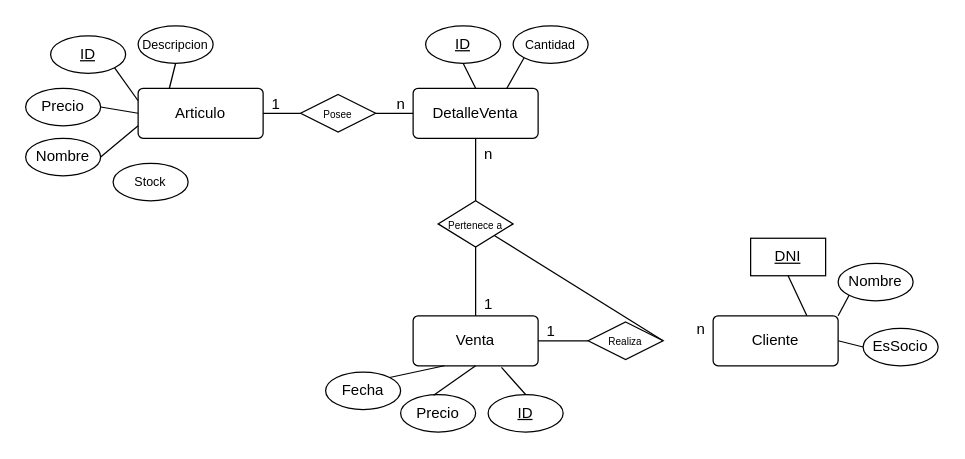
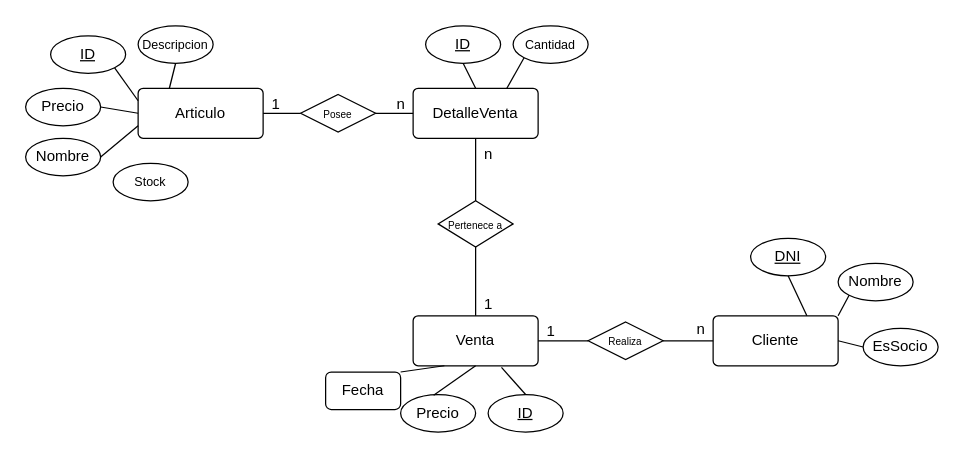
node "DNI": shape rectangle -> ellipse
edge "Pertenece a" -- "Realiza": now "Cliente" -- "Realiza"
node "Fecha": shape ellipse -> rounded rectangle
